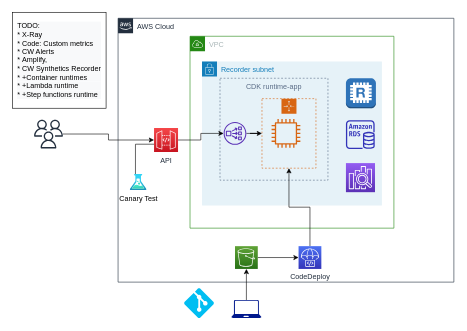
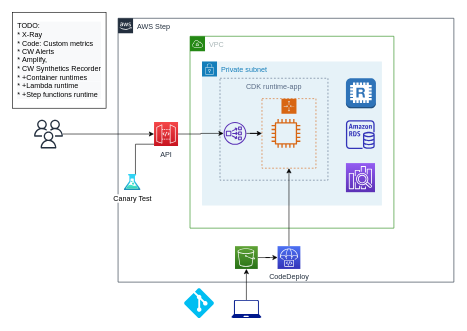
node "AWS Cloud": label "AWS Cloud" -> "AWS Step"
node "Recorder subnet": label "Recorder subnet" -> "Private subnet"
node "API": moved (166, 140) -> (166, 134)
node "Canary Test": moved (138, 182) -> (132, 182)
node "CodeDeploy": moved (310, 258) -> (289, 258)
